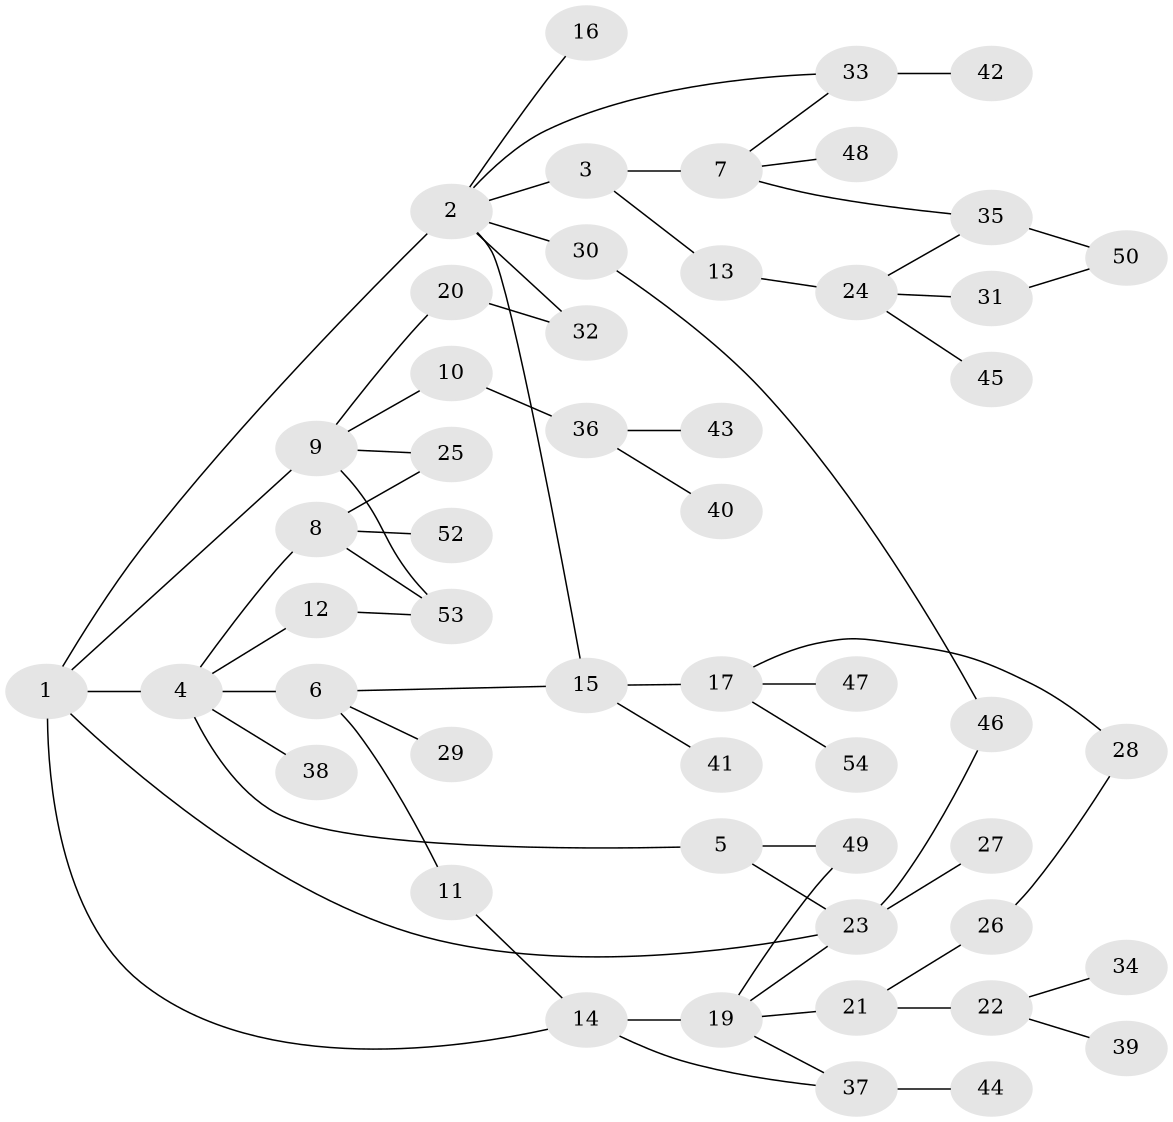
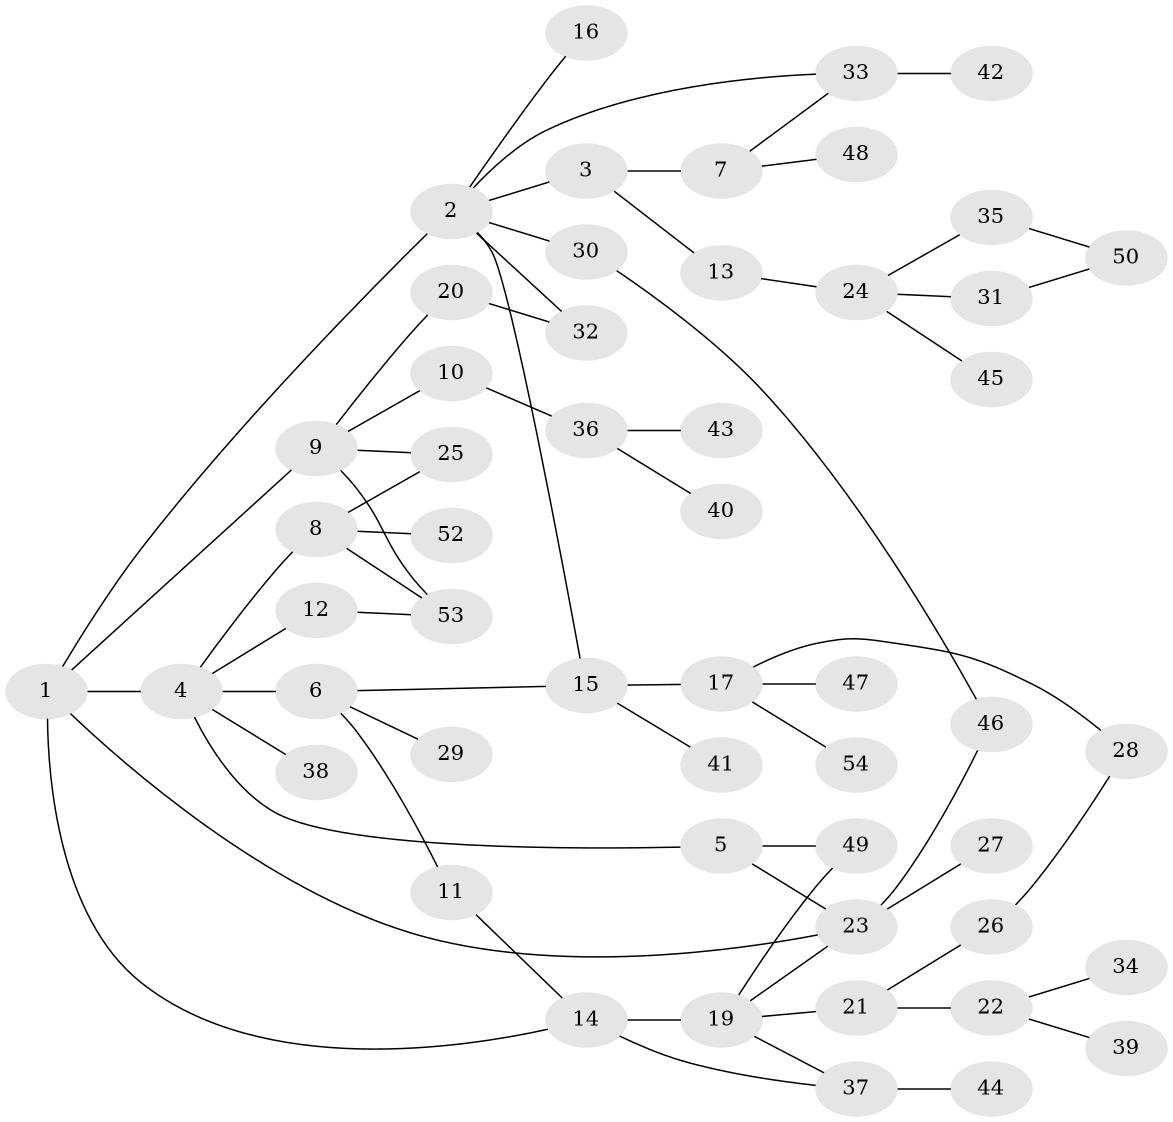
edge "7" -- "35": removed
